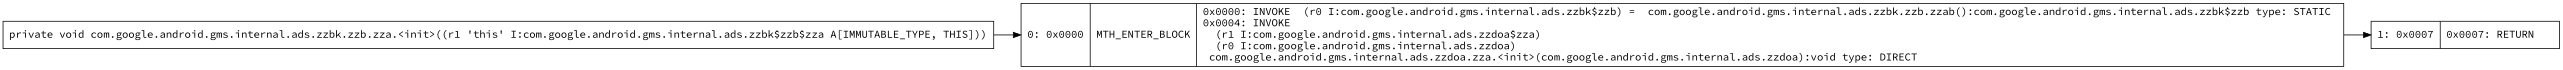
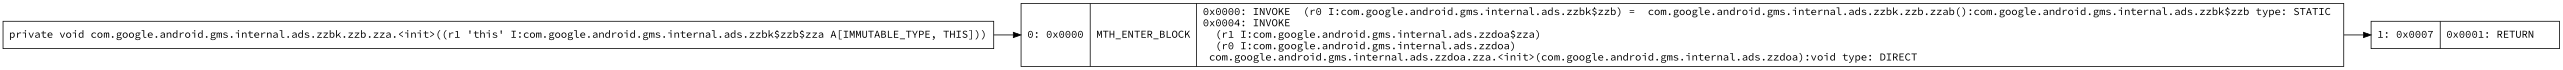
node "1: 0x0007": text "0x0007: RETURN" -> "0x0001: RETURN"
